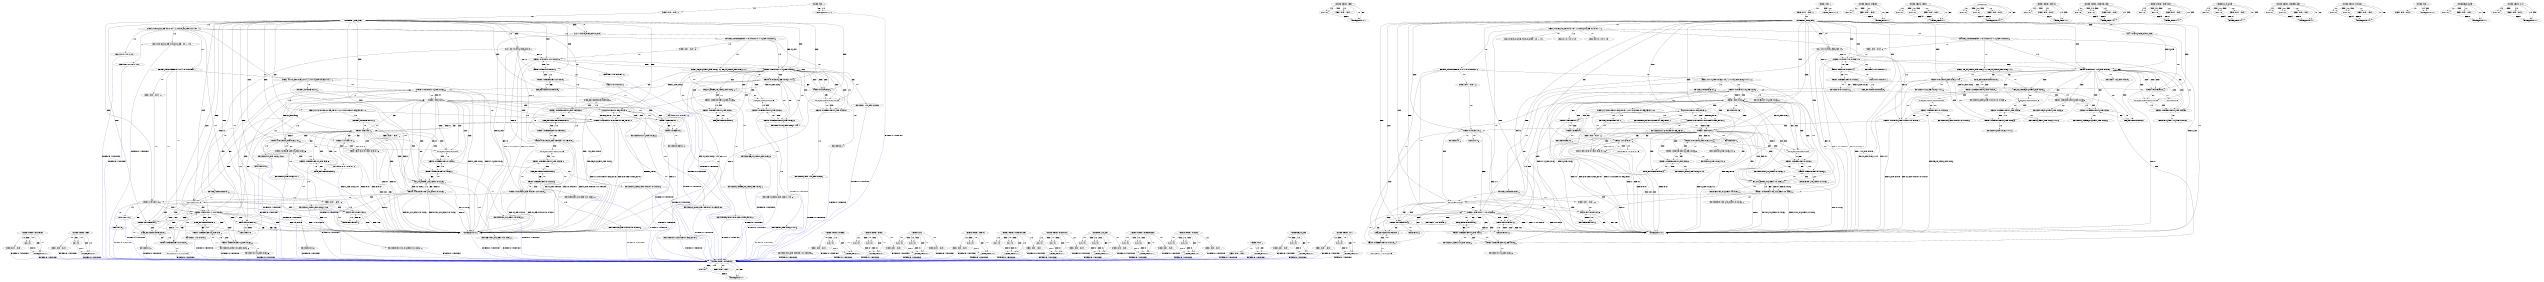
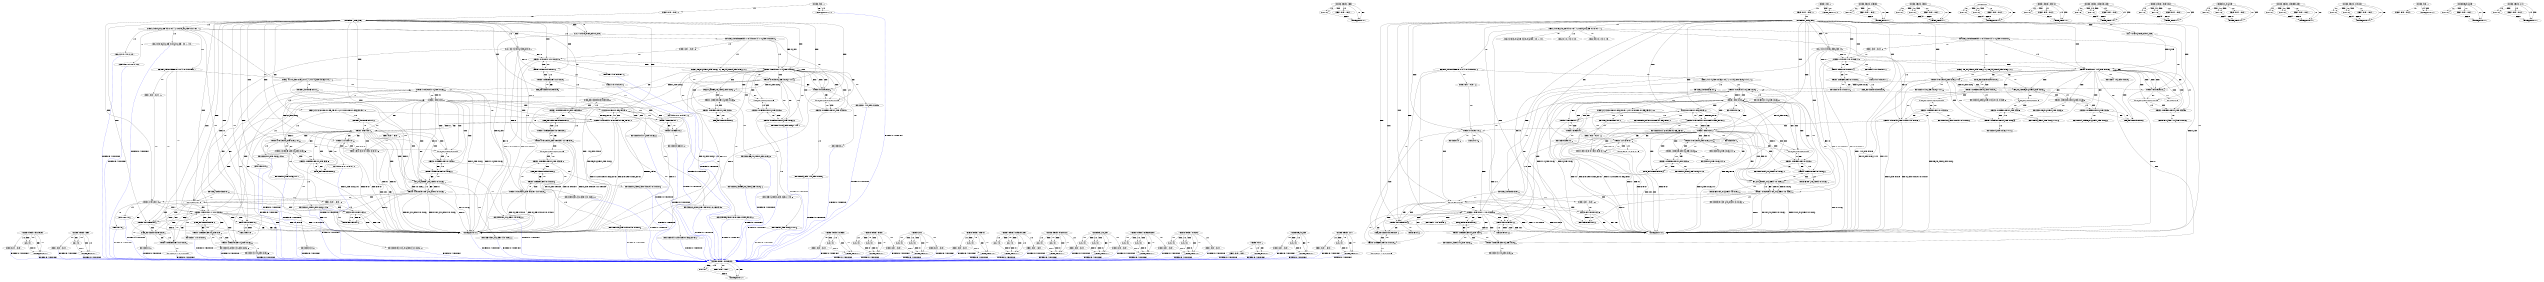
node "(IDENTIFIER,src,dst_state->speculative = src->speculative)": removed
